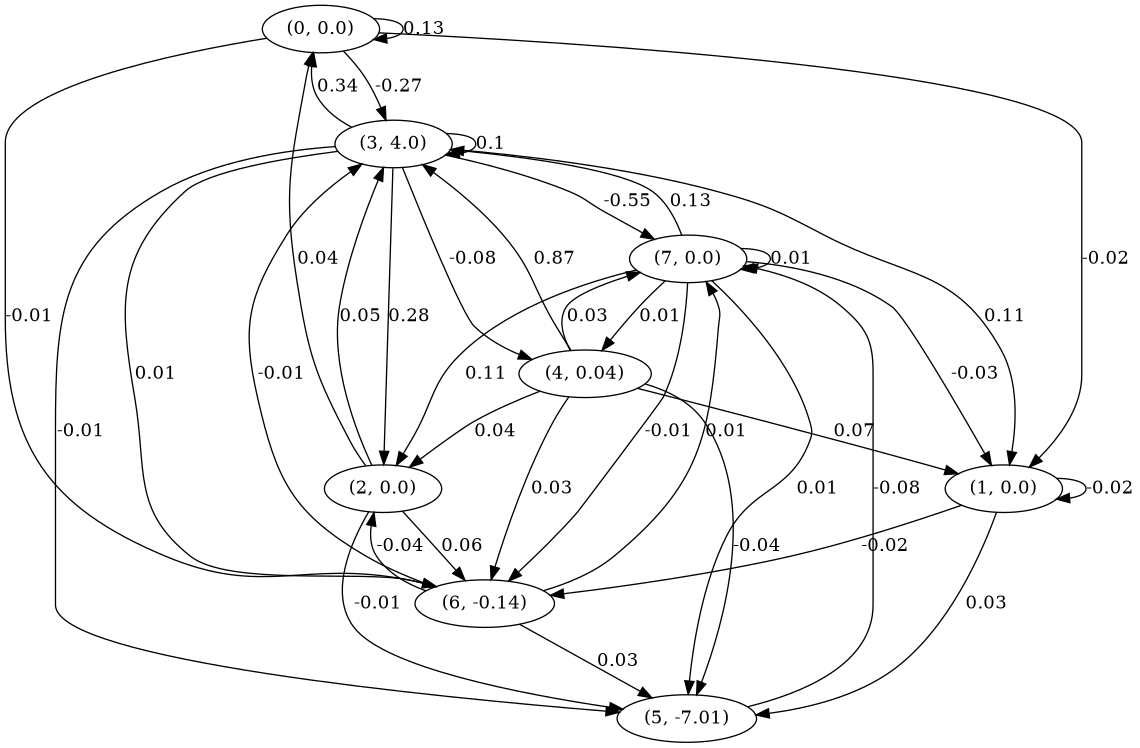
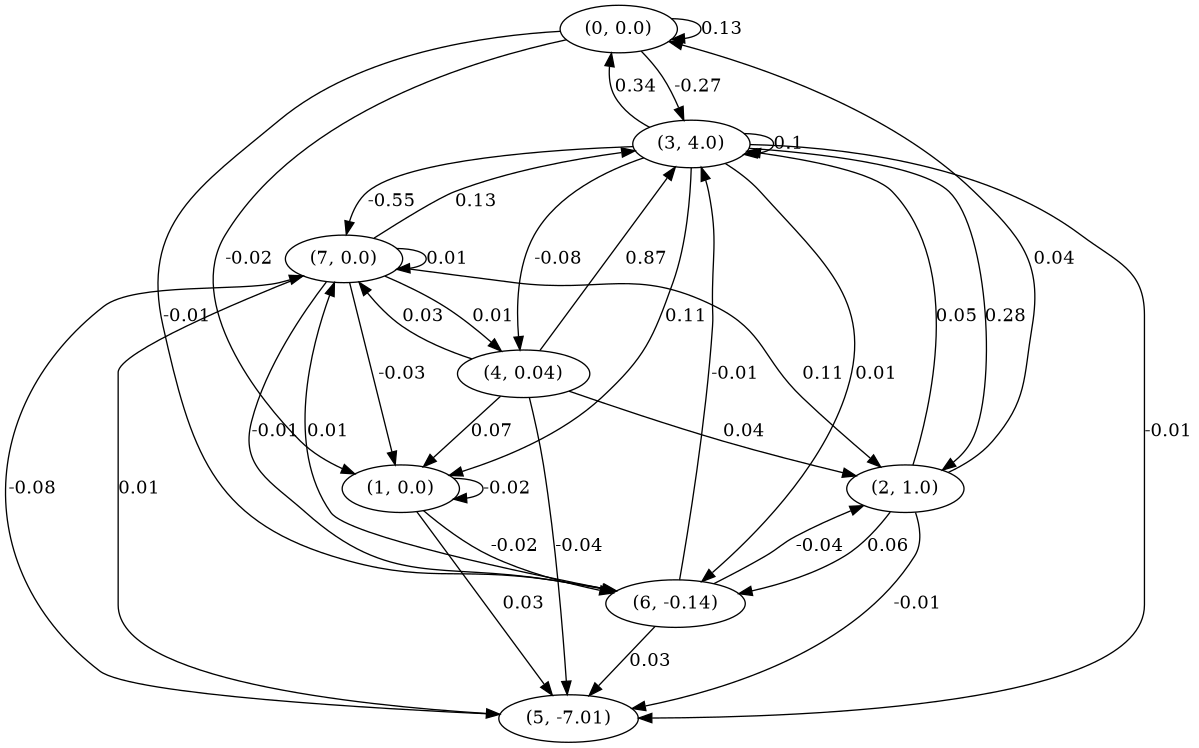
edge "(4, 0.04)" -> "(6, -0.14)": removed, label "0.03"
node "(2, 0.0)": label "(2, 0.0)" -> "(2, 1.0)"
